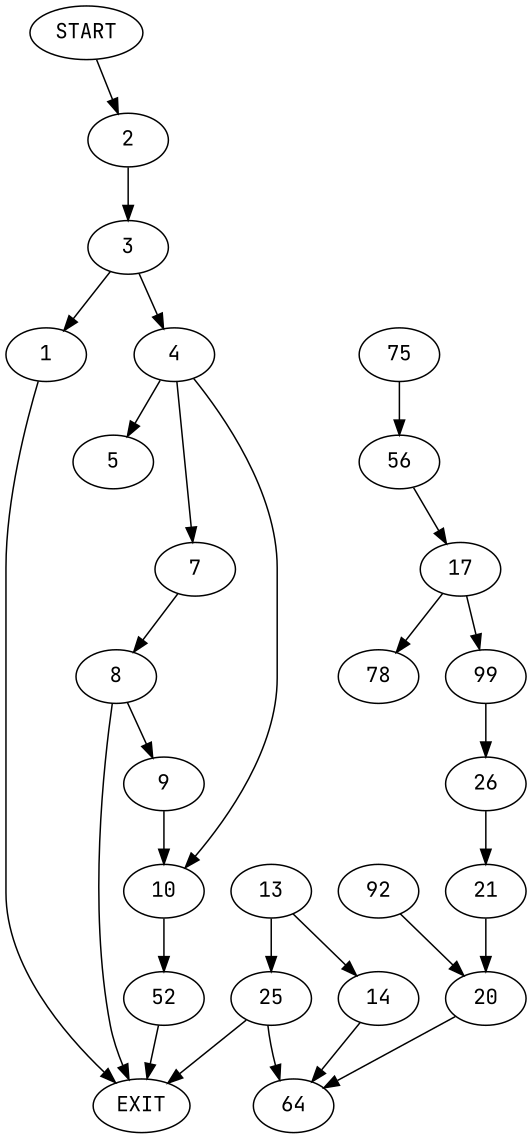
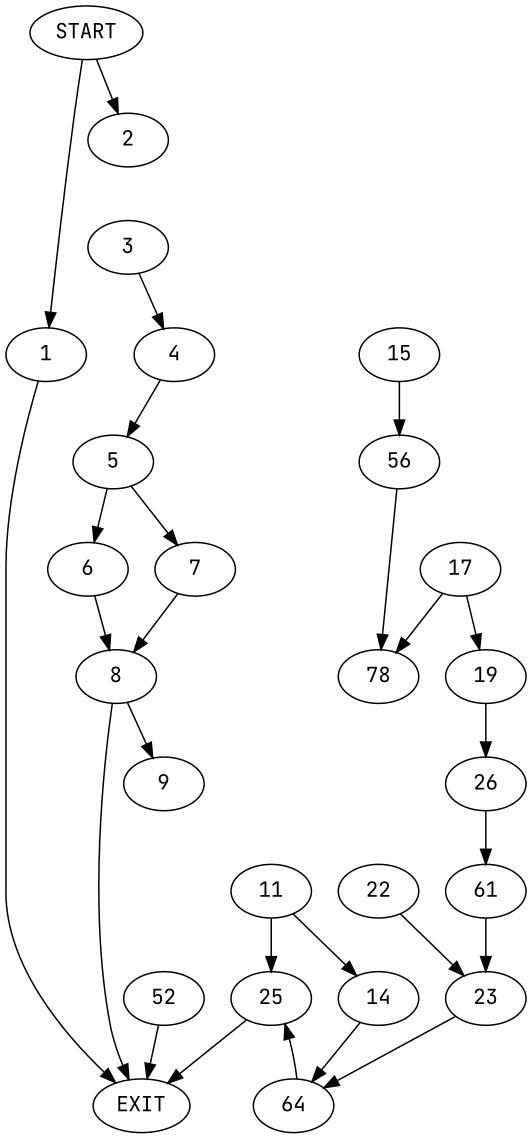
edge "2" -> "3": removed
edge "3" -> "1": now "START" -> "1"
node "75": label "75" -> "15"
edge "4" -> "7": now "5" -> "7"
edge "56" -> "17": now "56" -> "78"
node "6": added
node "99": label "99" -> "19"
node "10": removed
node "13": label "13" -> "11"
node "92": label "92" -> "22"
node "21": label "21" -> "61"
node "20": label "20" -> "23"
edge "25" -> "64": reversed
